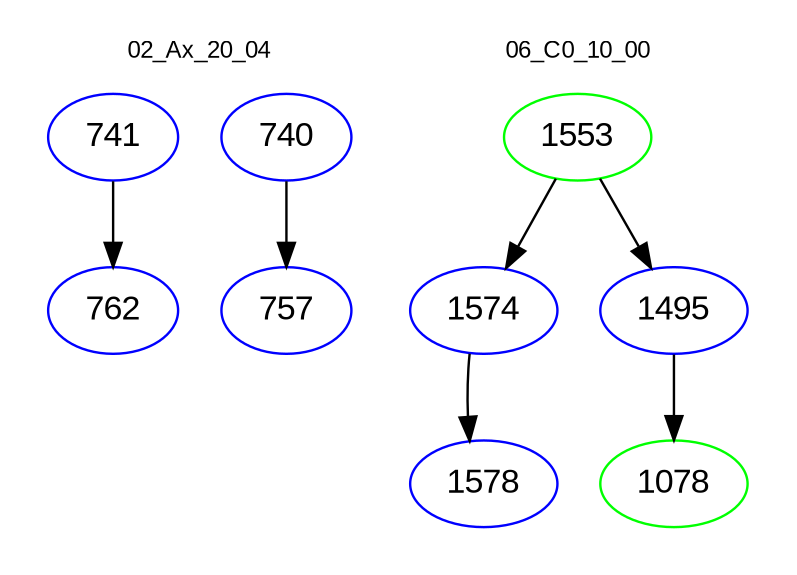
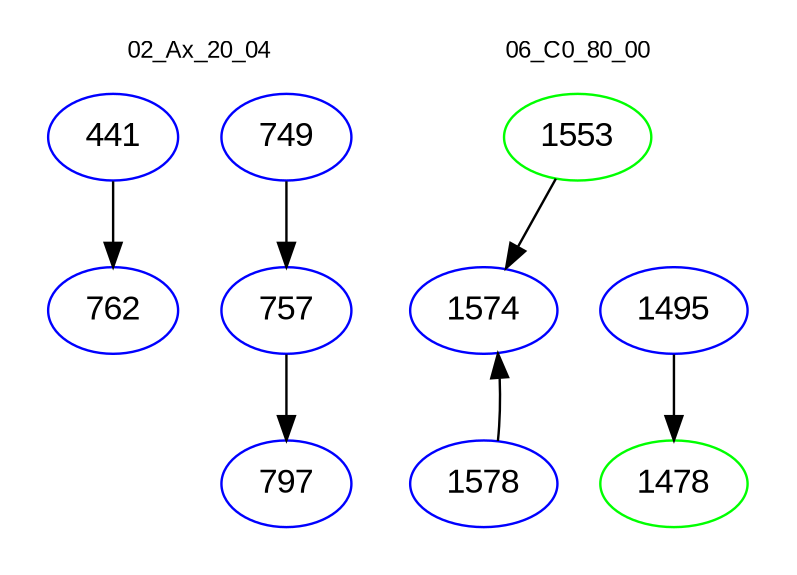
cluster "06_C0_10_00": label "06_C0_10_00" -> "06_C0_80_00"
node "741": label "741" -> "441"
node "740": label "740" -> "749"
edge "1553" -> "1495": removed
edge "1574" -> "1578": reversed
node "797": added
node "1078": label "1078" -> "1478"
